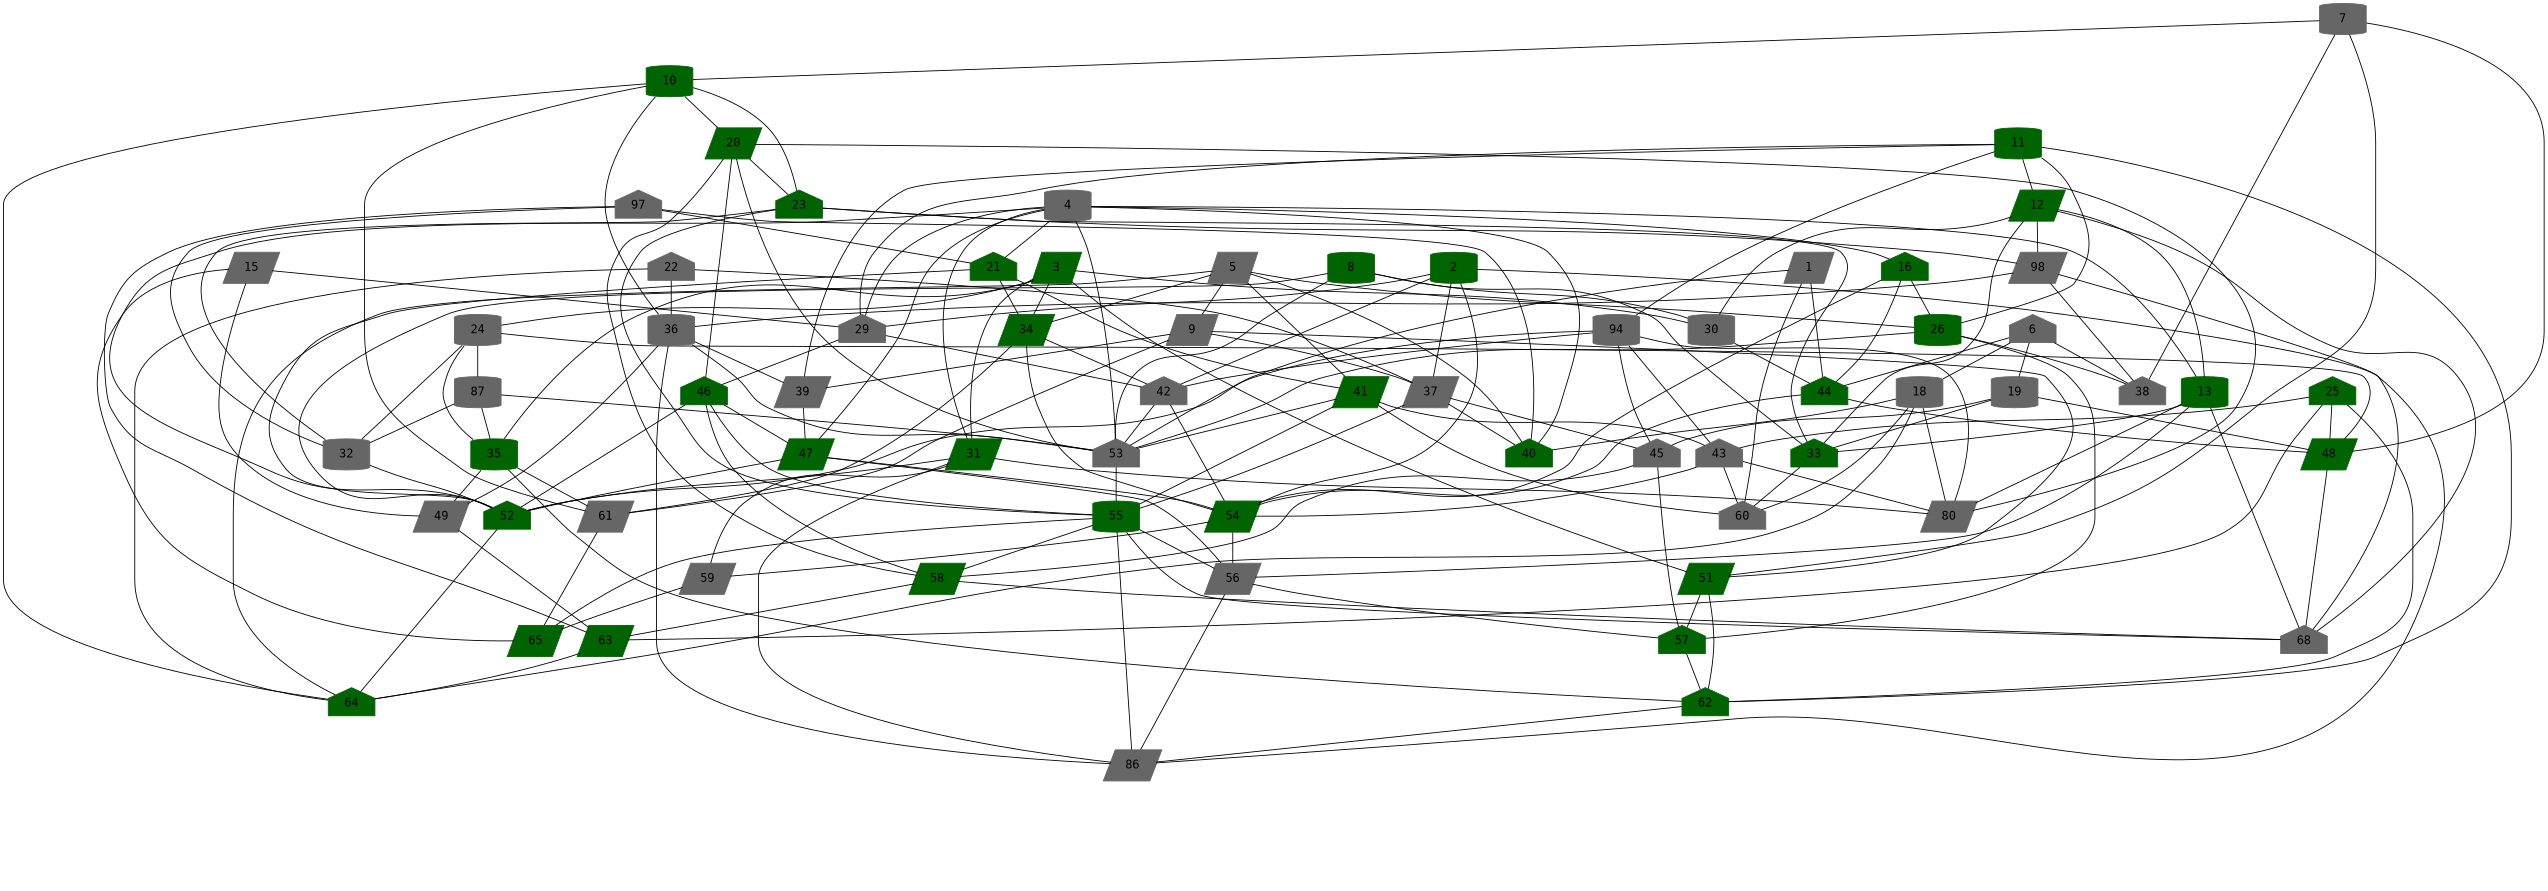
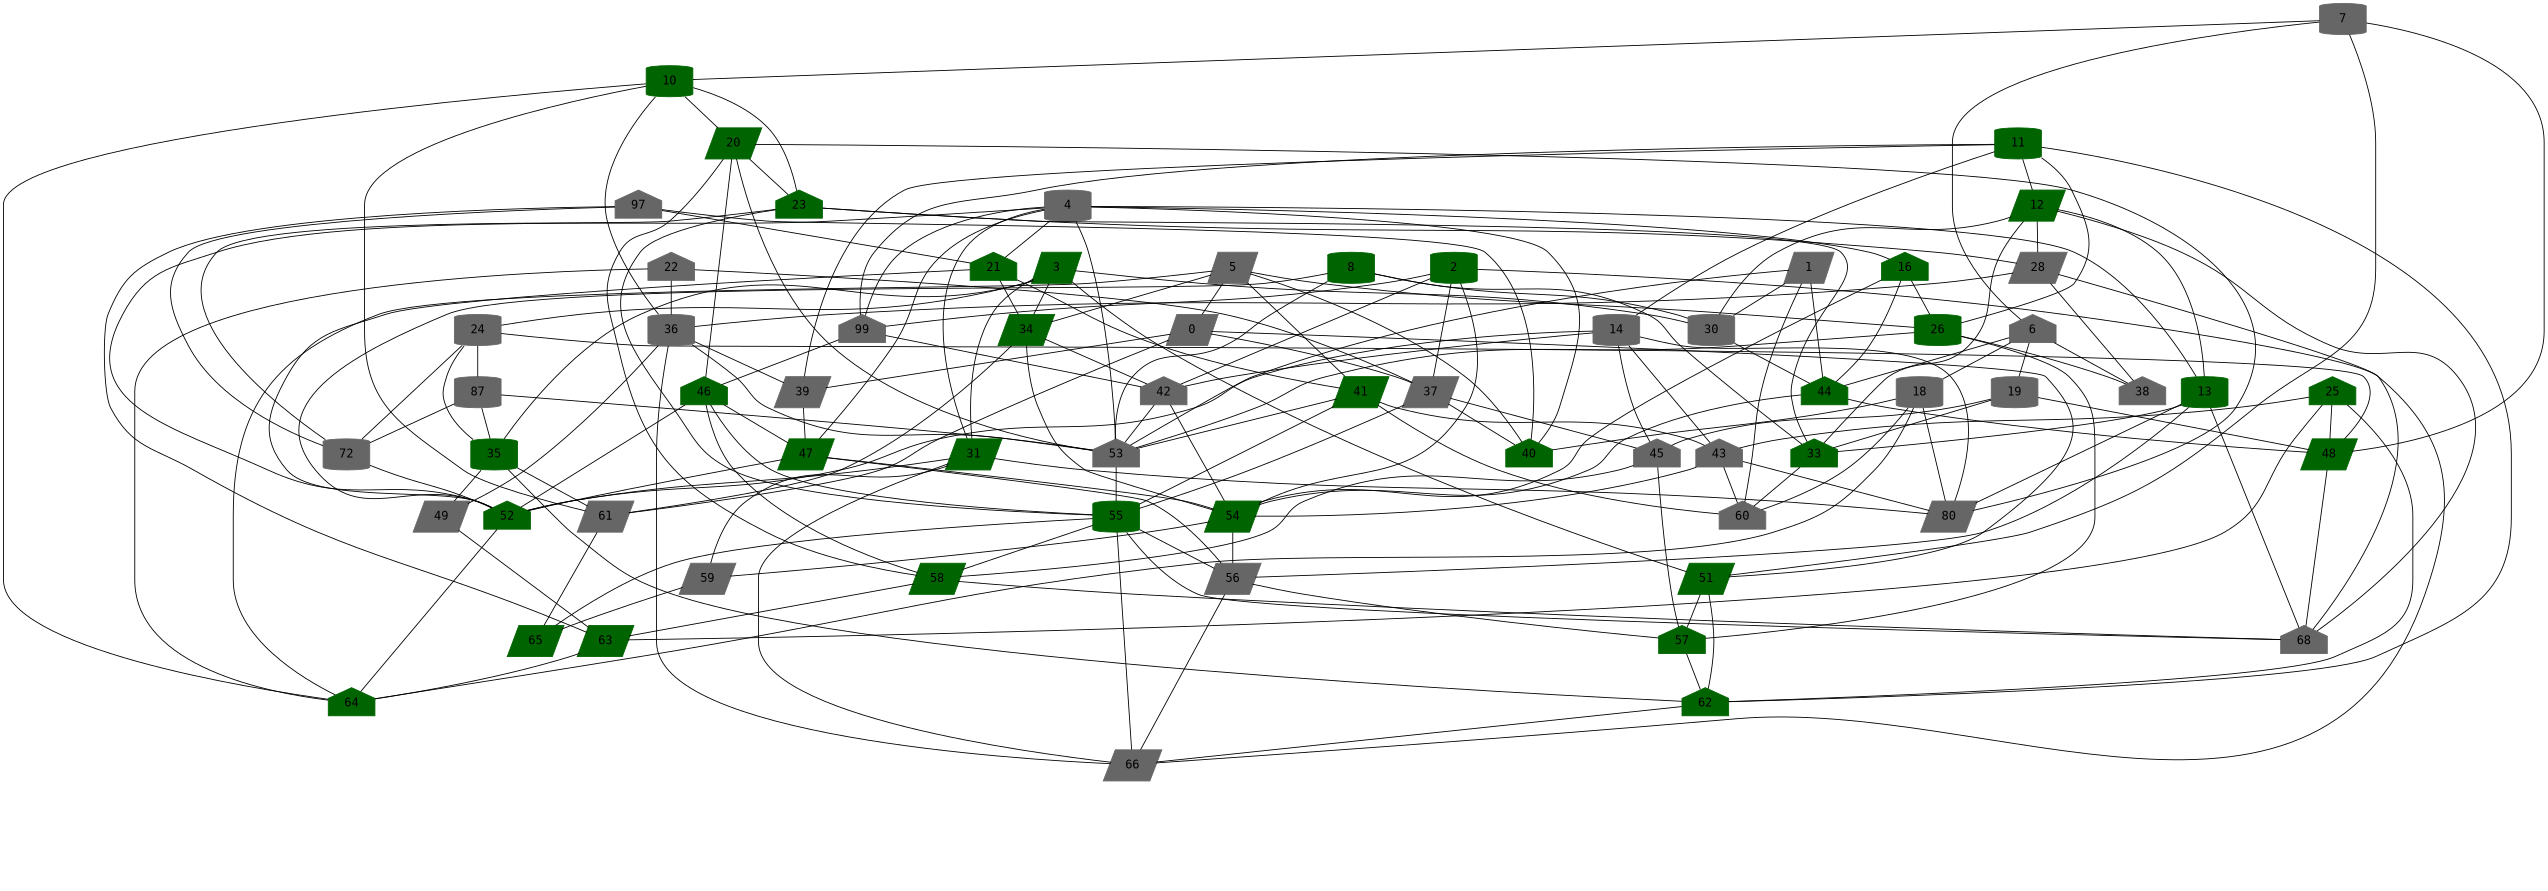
edge "7" -- "38": now "7" -- "6"
node "15": removed
node "98": label "98" -> "28"
edge "1" -- "30": added
node "29": label "29" -> "99"
node "9": label "9" -> "0"
node "94": label "94" -> "14"
node "32": label "32" -> "72"
node "86": label "86" -> "66"
